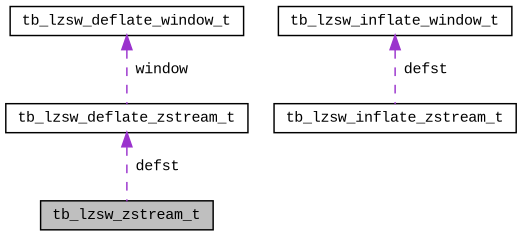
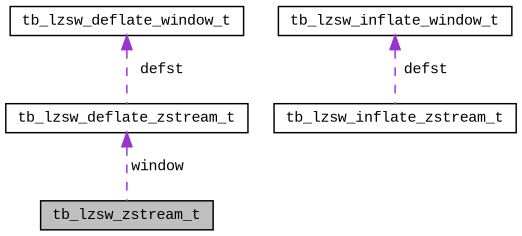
edge "tb_lzsw_deflate_zstream_t" -> "tb_lzsw_deflate_window_t": label " window" -> " defst"
edge "tb_lzsw_zstream_t" -> "tb_lzsw_deflate_zstream_t": label " defst" -> " window"
